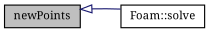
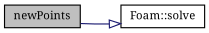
edge "Foam::solve" -> "newPoints": reversed
